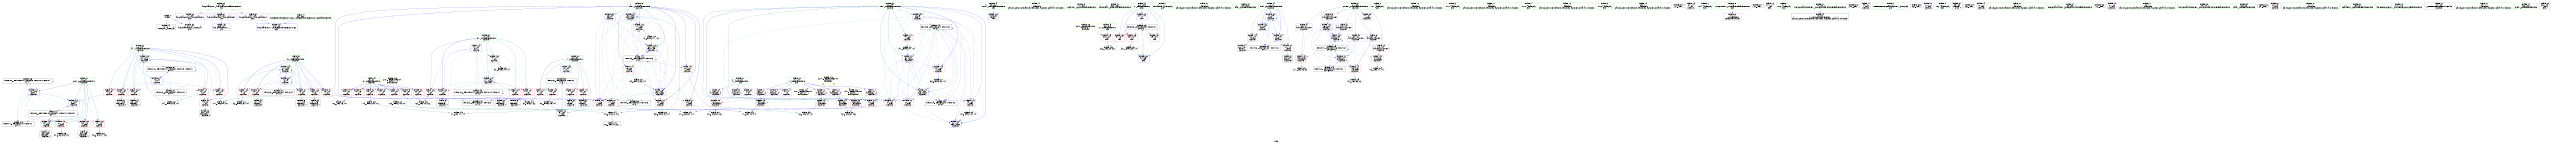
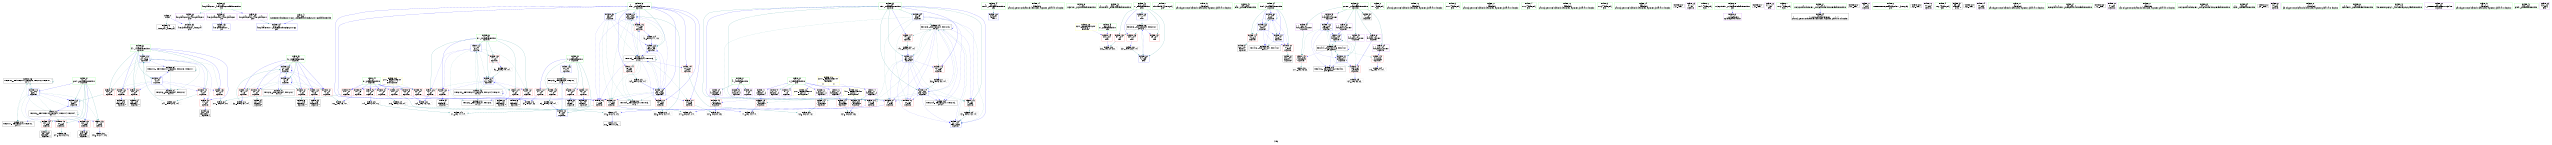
node "NodeID: 67": text "__cxx_global_var_init" -> "__printf_global_var_init"
